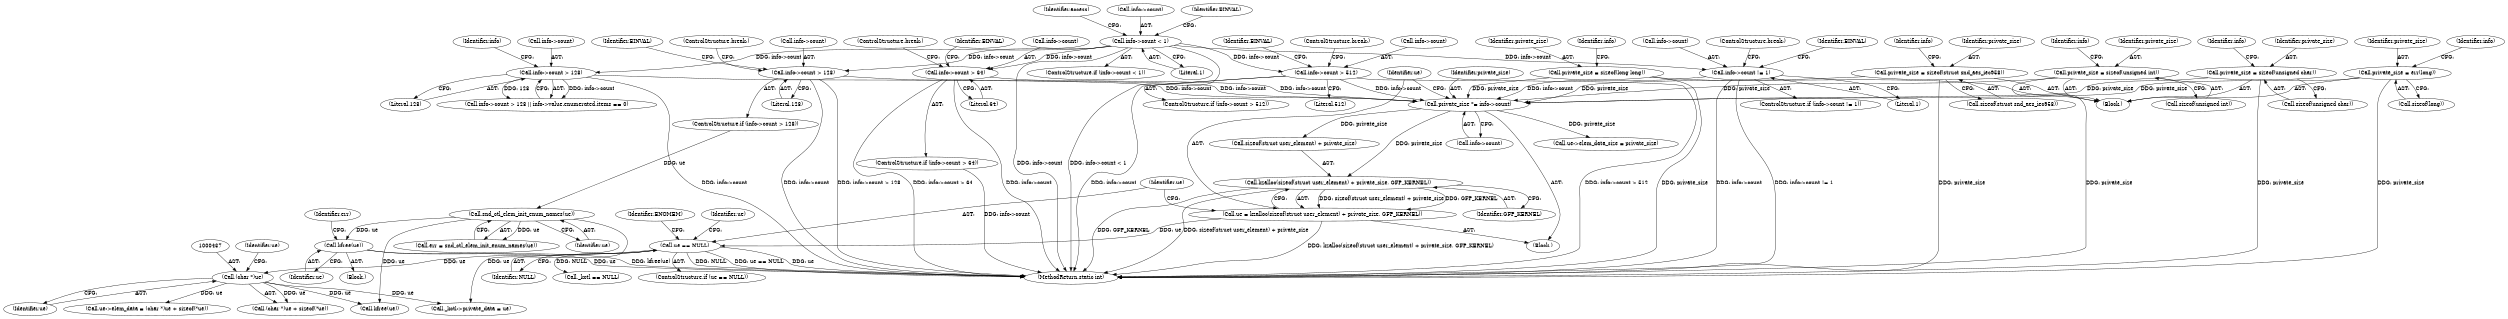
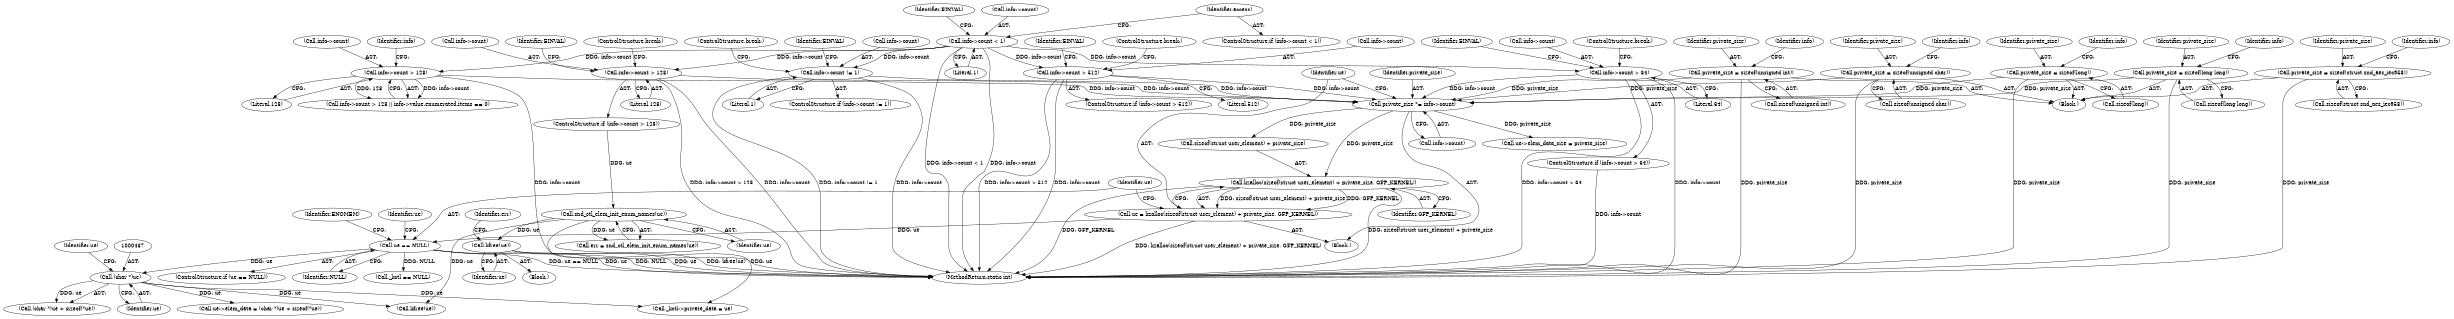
edge "(Call,info->count < 1)" -> "(ControlStructure,if (info->count < 1))": now "(Identifier,access)" -> "(ControlStructure,if (info->count < 1))"
node "(Call,private_size = err(long))": label "(Call,private_size = err(long))" -> "(Call,private_size = sizeof(long))"
edge "(Call,private_size = sizeof(struct snd_aes_iec958))" -> "(Call,private_size *= info->count)": removed, label "DDG: private_size"
node "(Call,sizeof(long long))": added
